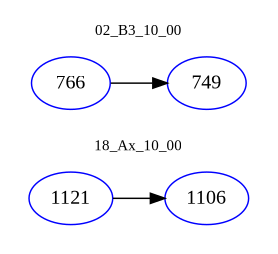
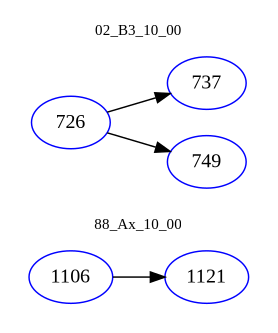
node "766": label "766" -> "726"
node "737": added
cluster "18_Ax_10_00": label "18_Ax_10_00" -> "88_Ax_10_00"
edge "1121" -> "1106": reversed
